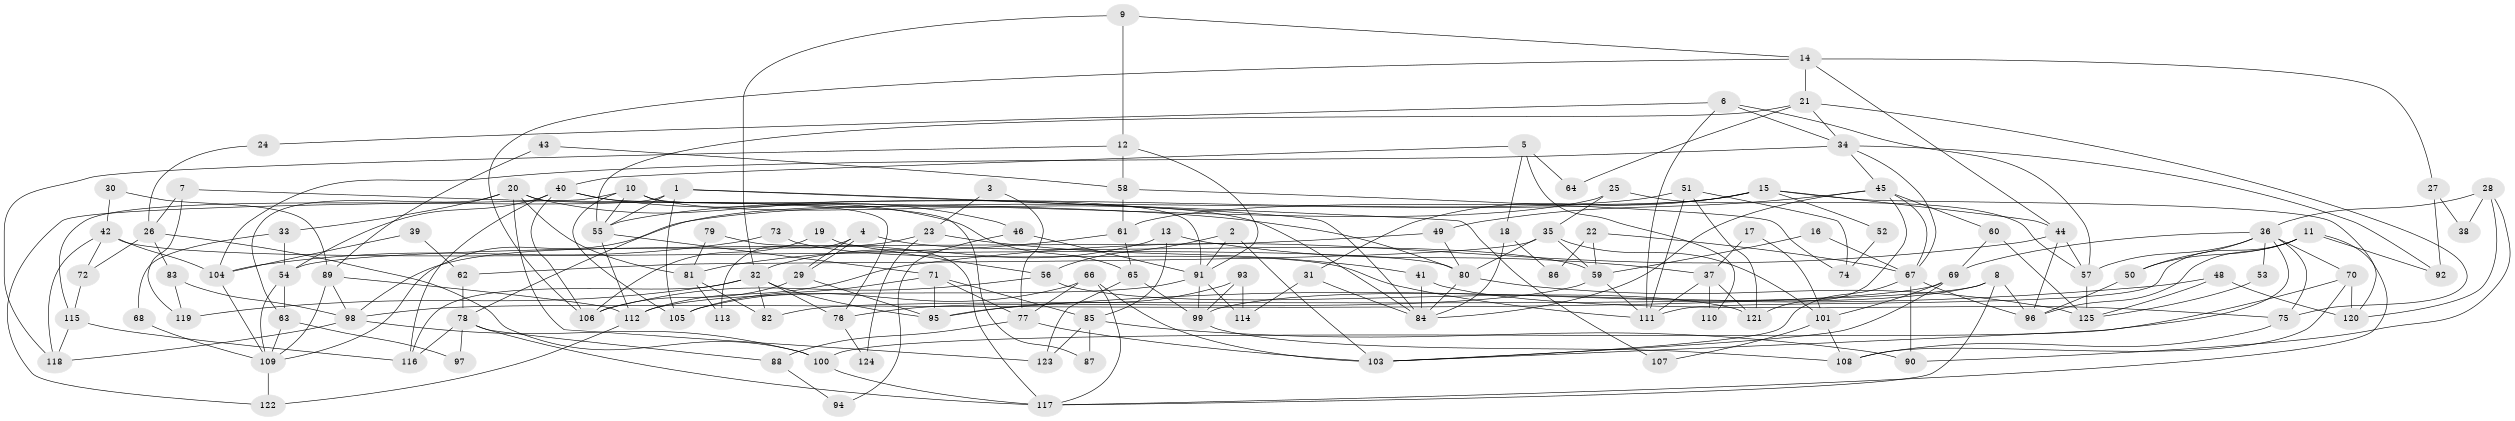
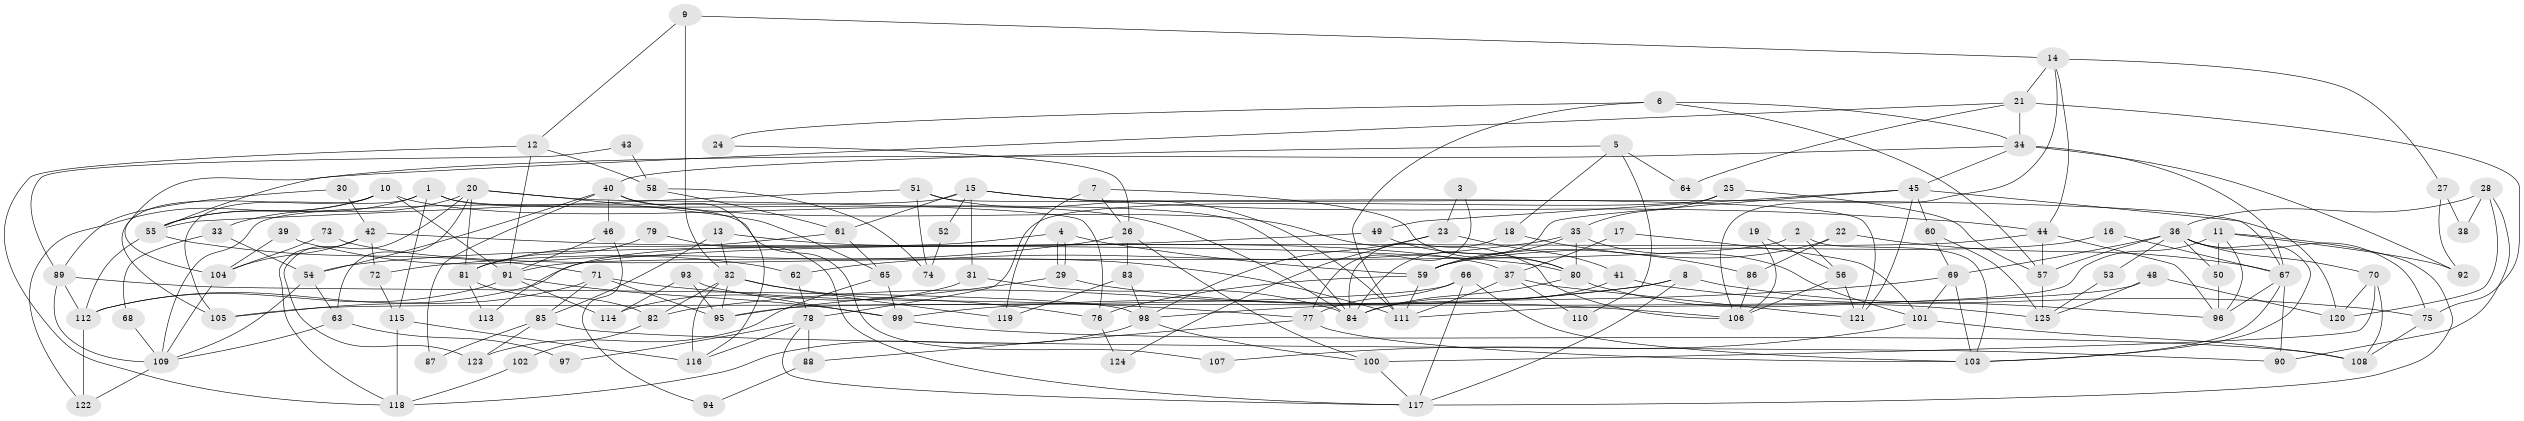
edge "86" -- "106": added
node "102": added
